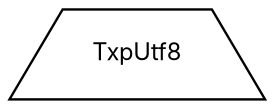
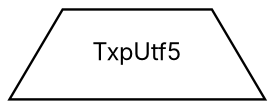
node "TxpUtf8": label "TxpUtf8" -> "TxpUtf5"
